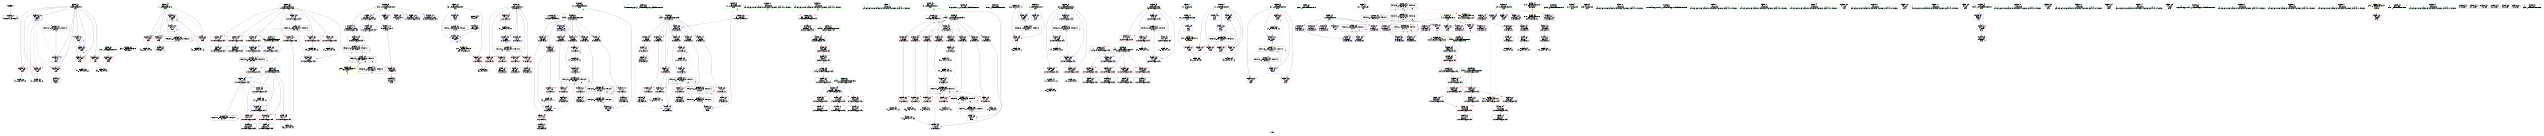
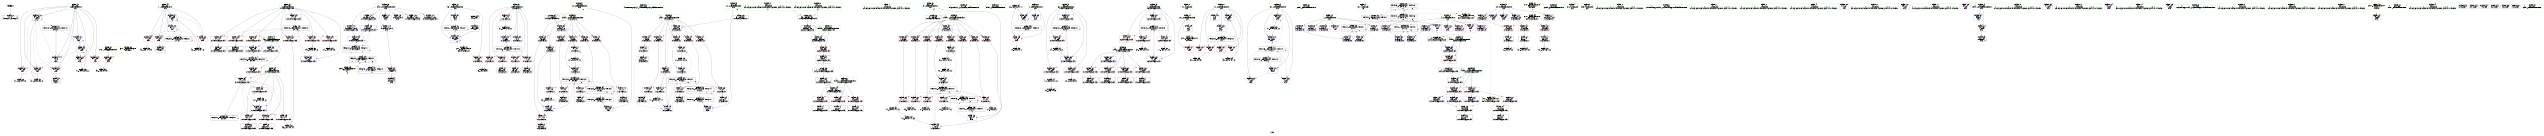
node "NodeID: 558": removed
node "NodeID: 128": added
